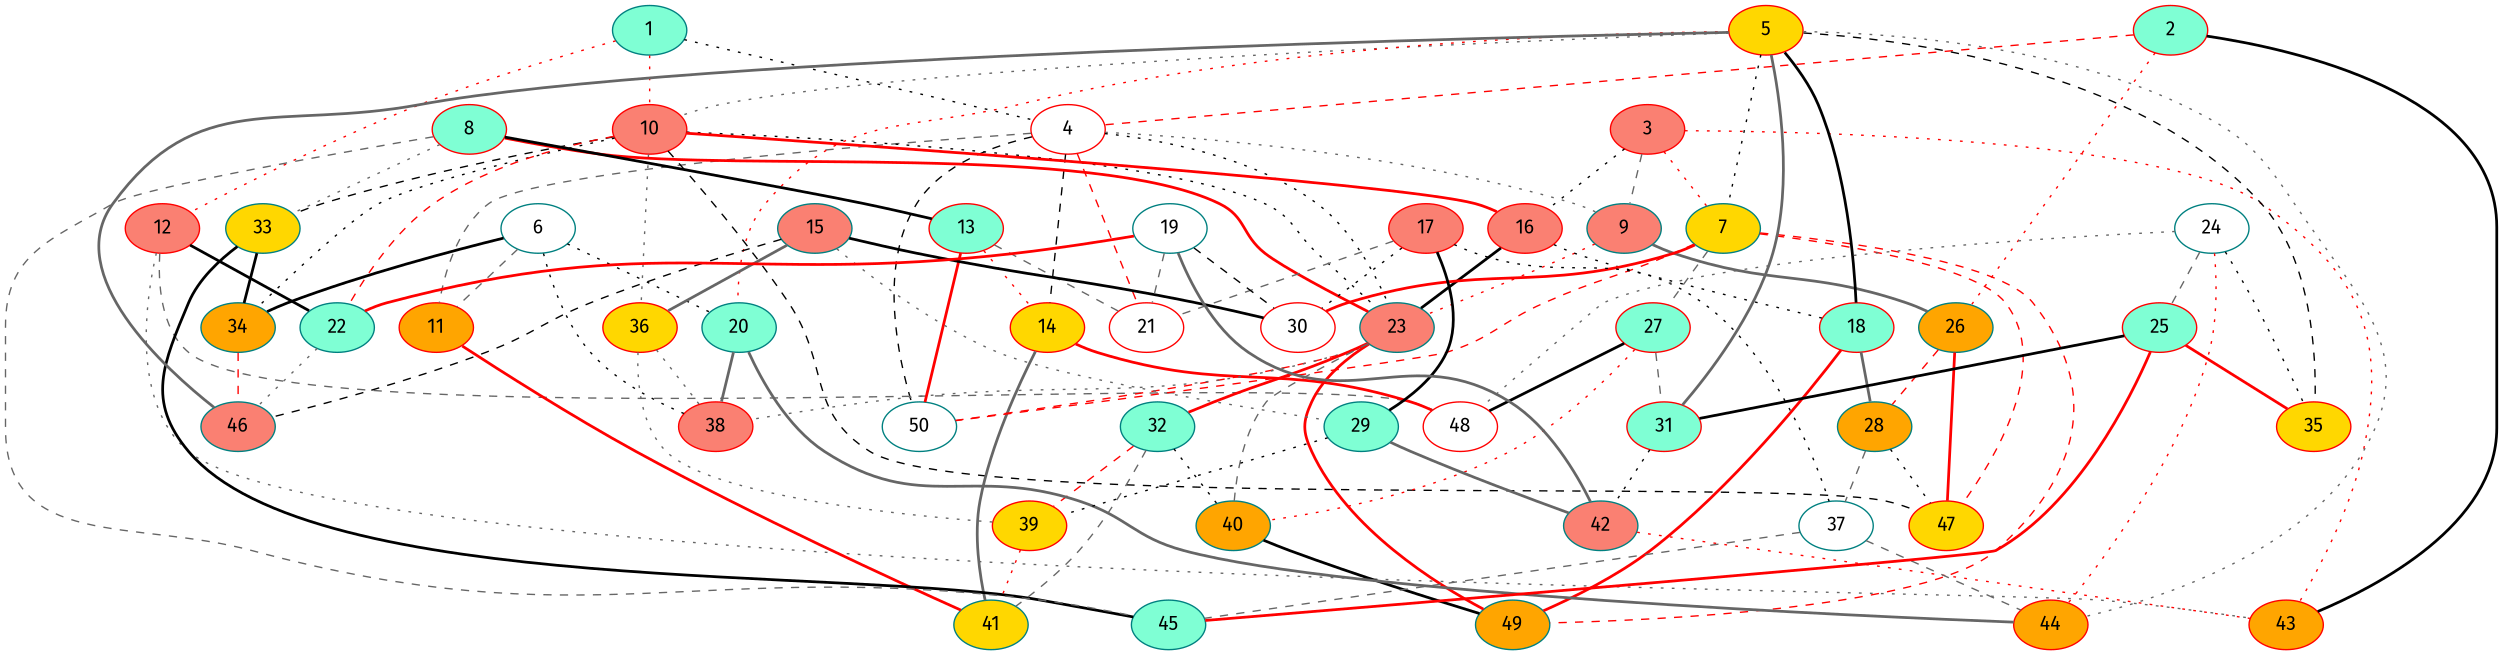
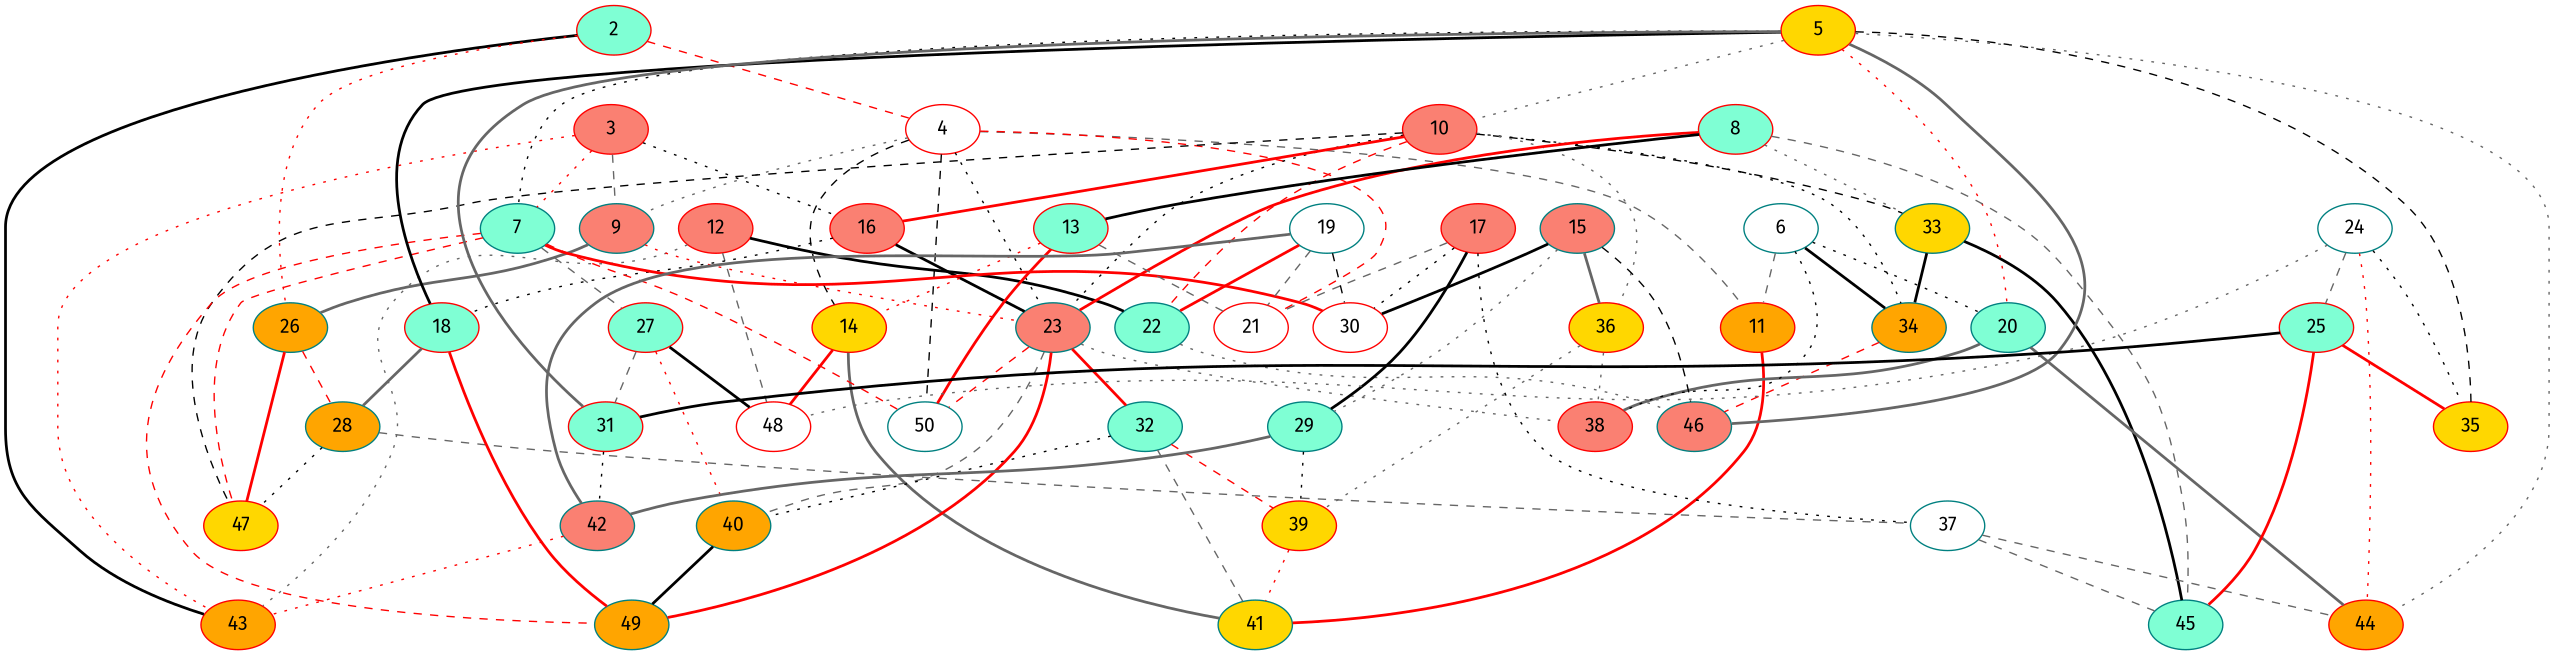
node "1": removed
node "7": fillcolor gold -> aquamarine
